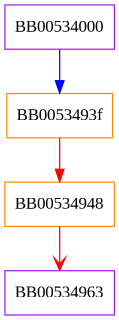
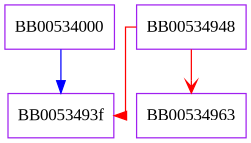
node "BB0053493f": color darkorange -> purple
edge "BB0053493f" -> "BB00534948": reversed
node "BB00534948": color darkorange -> purple
